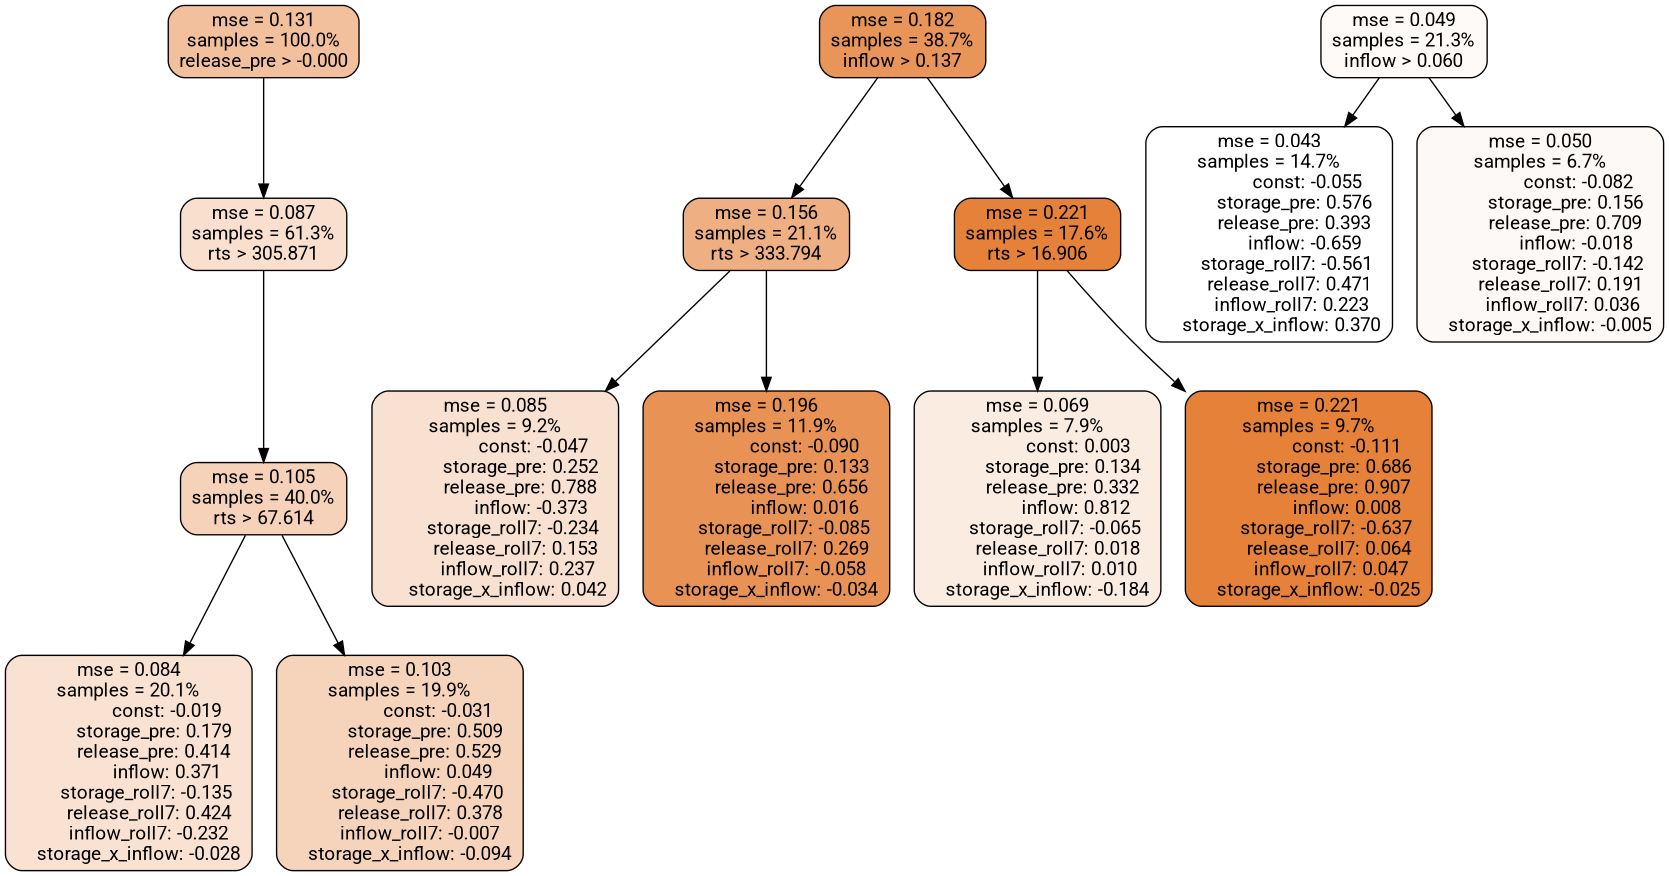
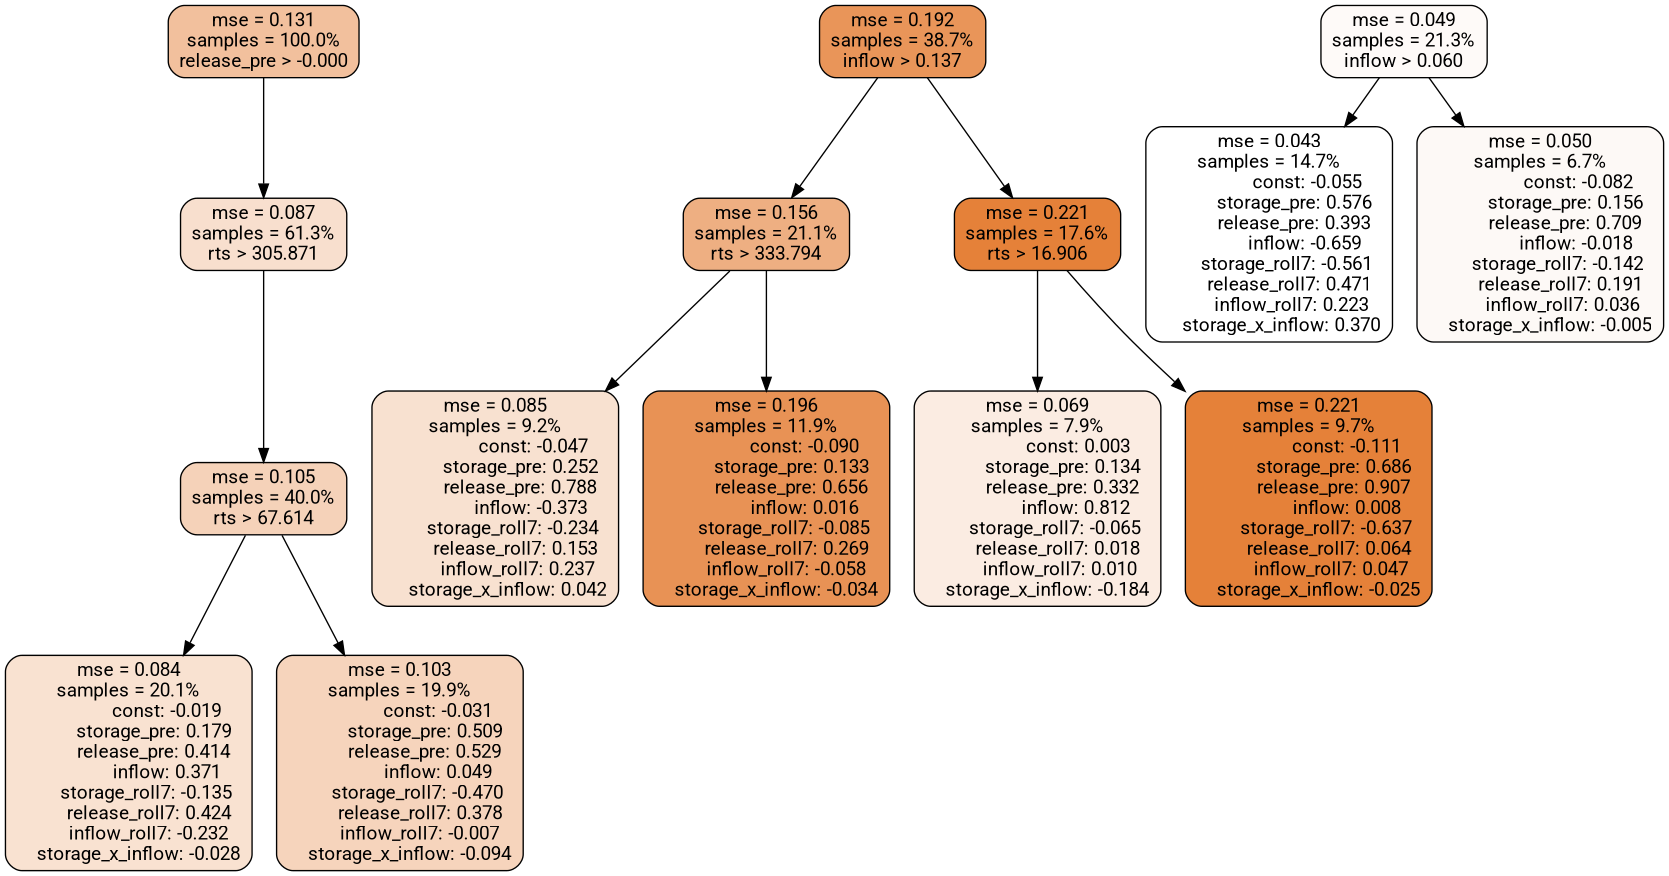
node "mse = 0.182 samples = 38.7% inflow > 0.137": label "mse = 0.182 samples = 38.7% inflow > 0.137" -> "mse = 0.192 samples = 38.7% inflow > 0.137"
